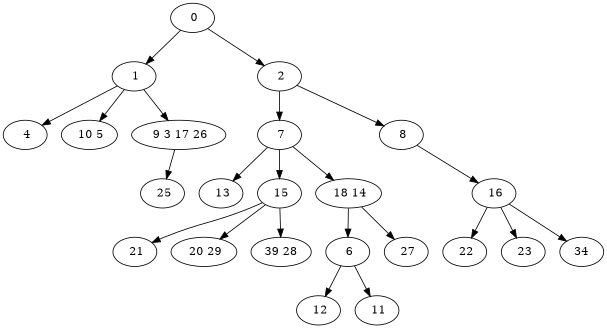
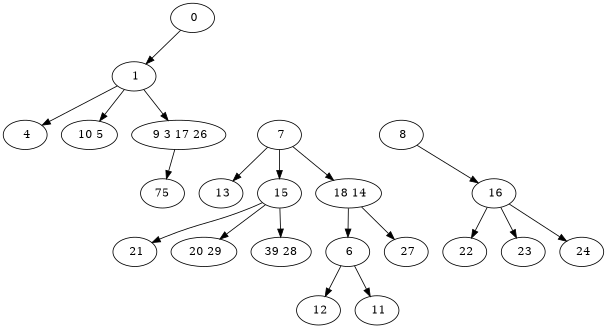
node "2": removed
node "25": label "25" -> "75"
node "34": label "34" -> "24"
